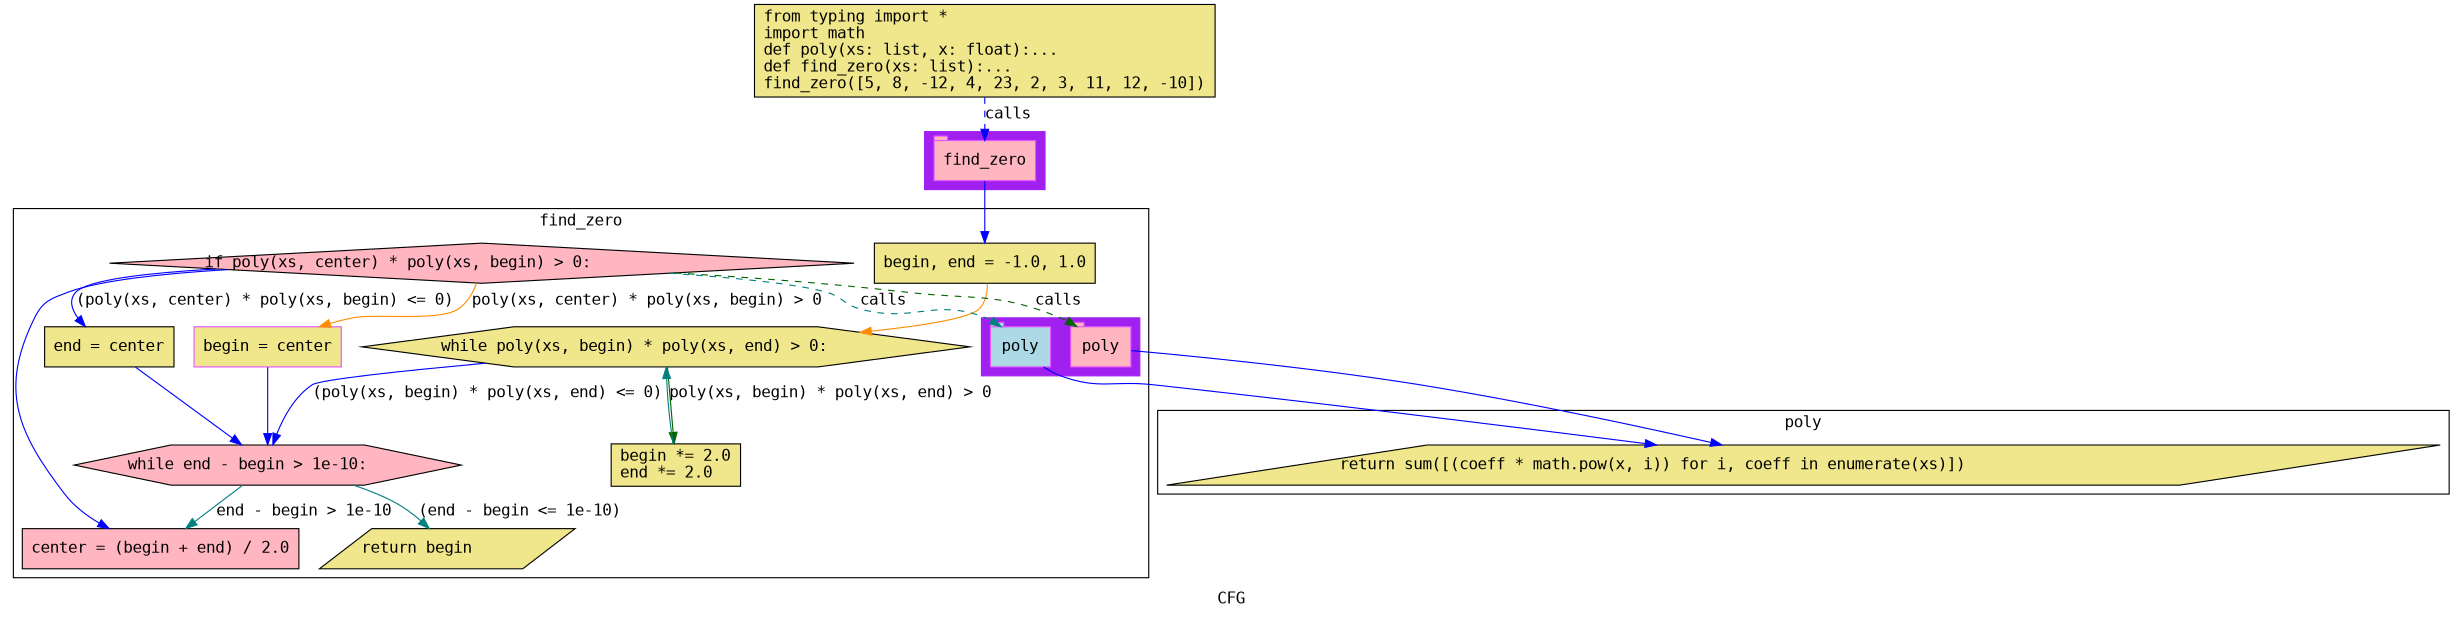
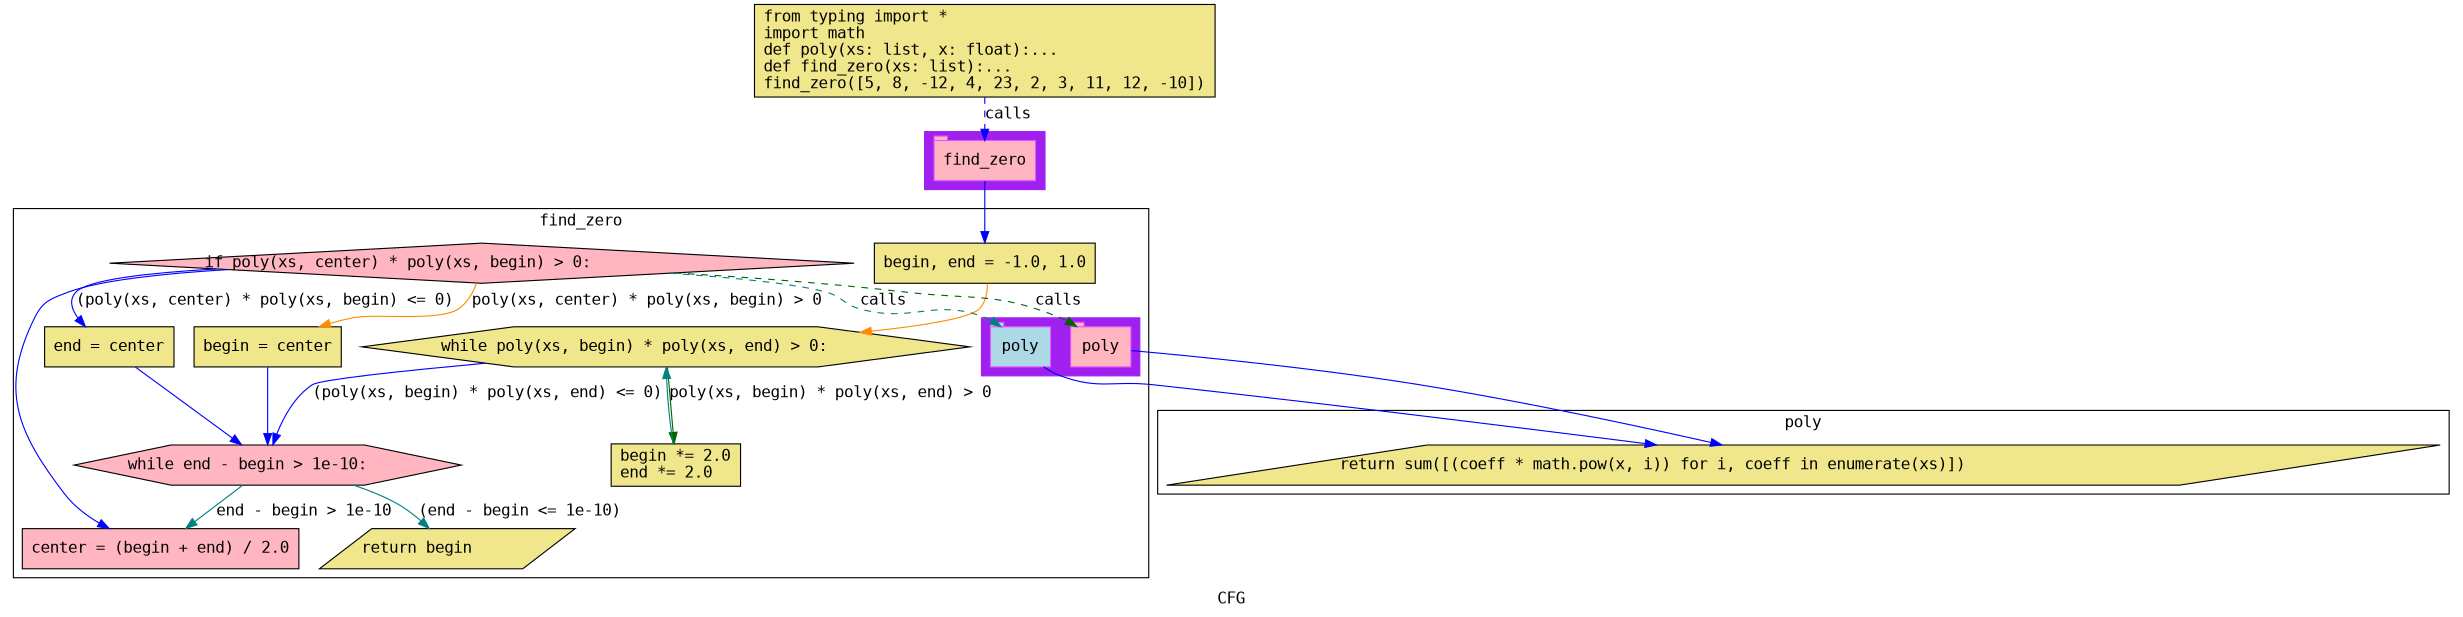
node "begin = center": color #e552ff -> black
